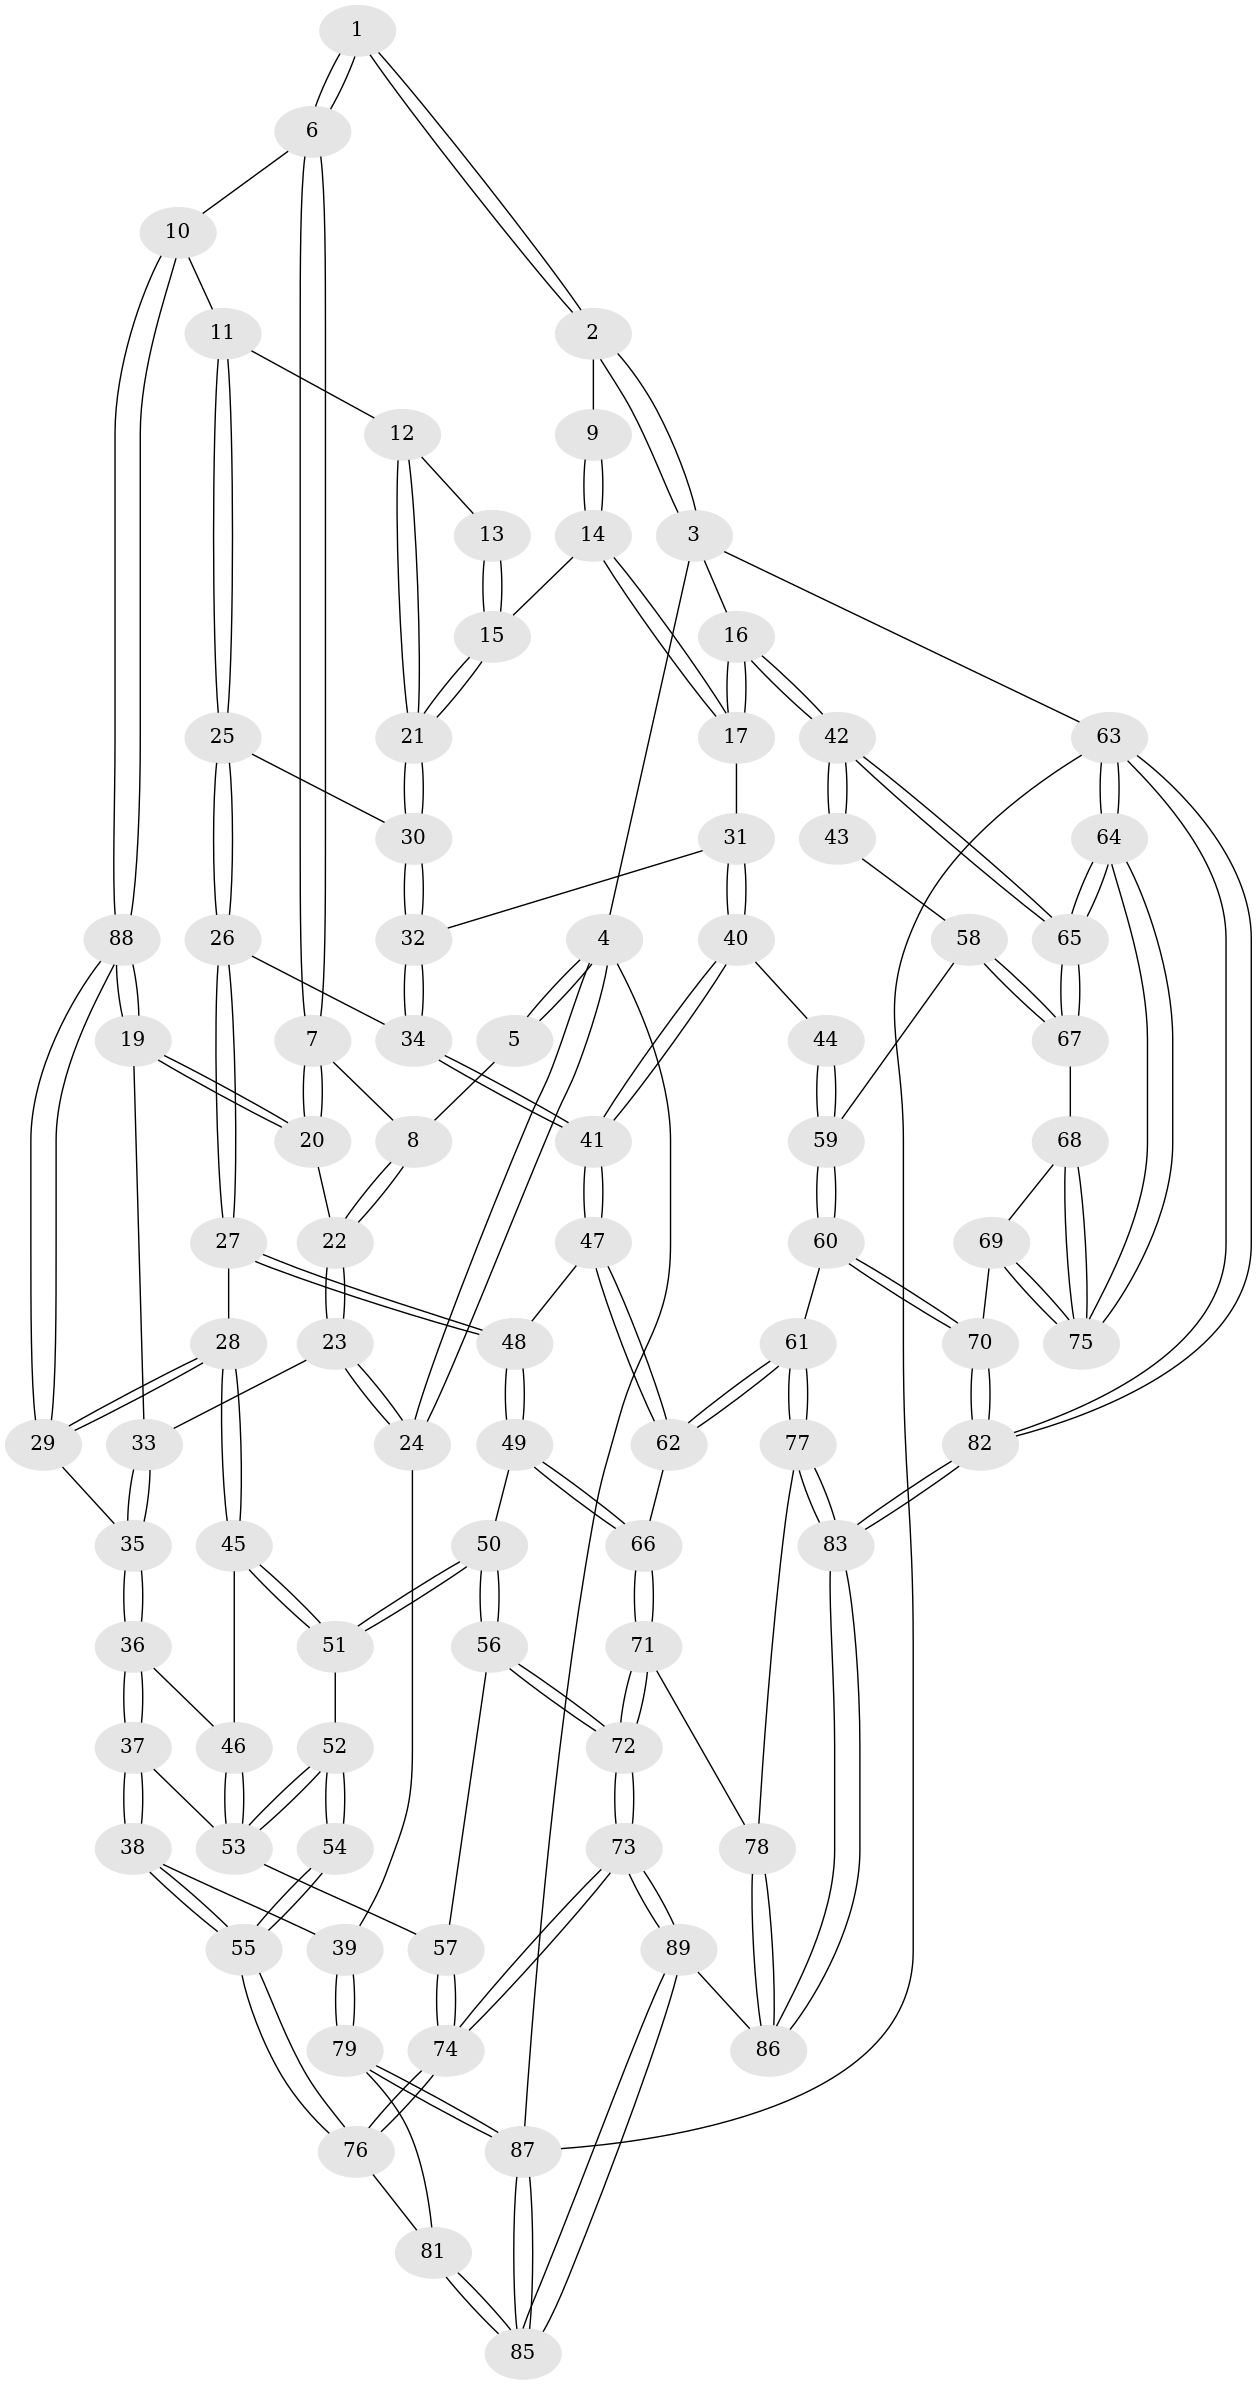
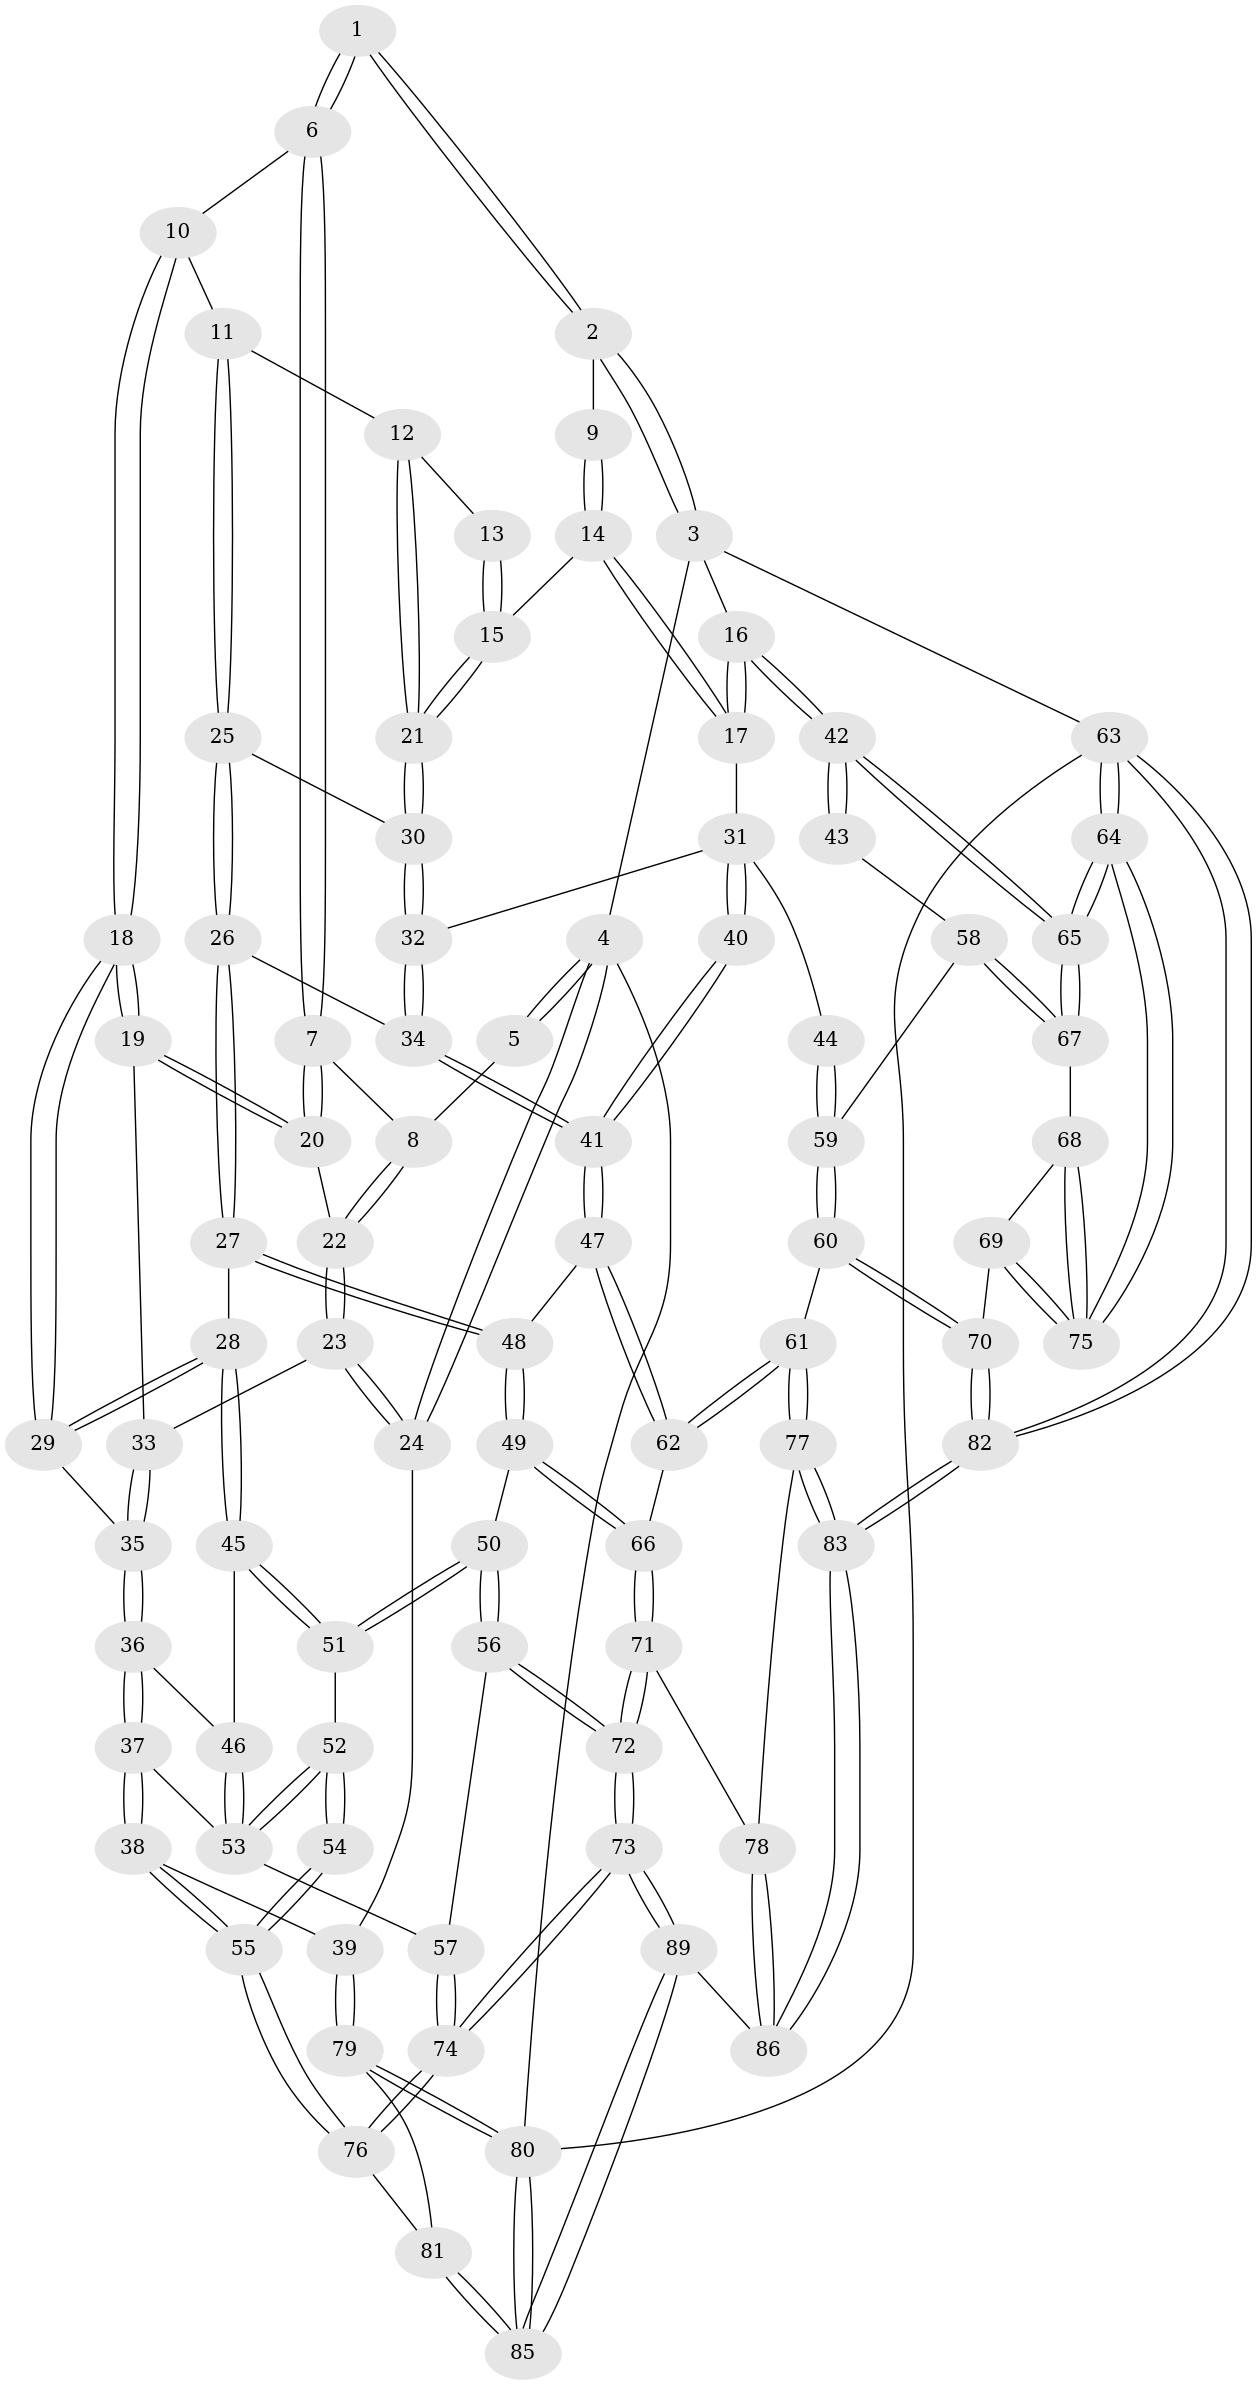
node "88": label "88" -> "18"
edge "40" -- "44": now "31" -- "44"
node "87": label "87" -> "80"
